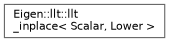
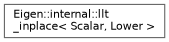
node "Eigen::llt::llt _inplace< Scalar, Lower >": label "Eigen::llt::llt _inplace< Scalar, Lower >" -> "Eigen::internal::llt _inplace< Scalar, Lower >"
